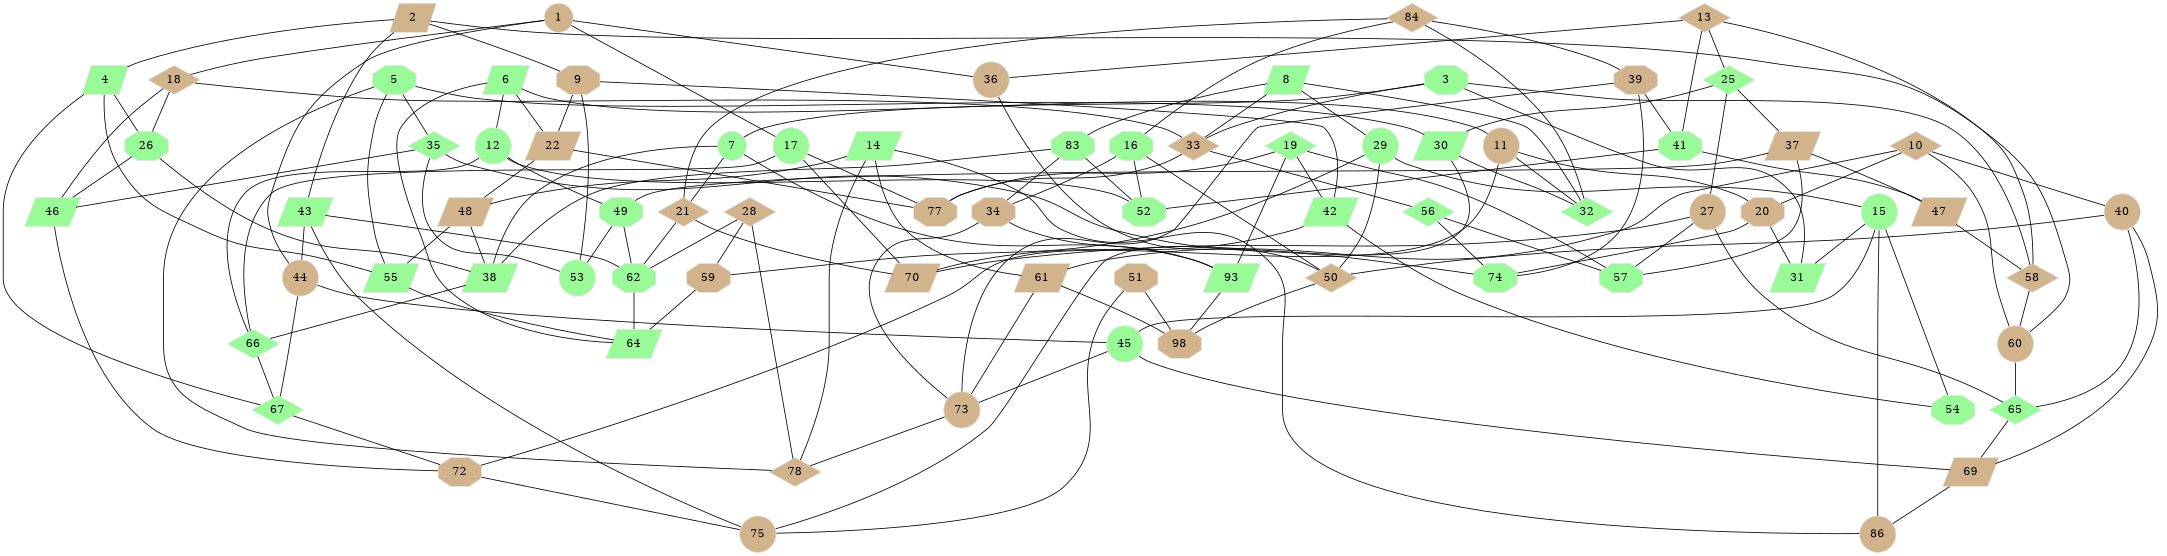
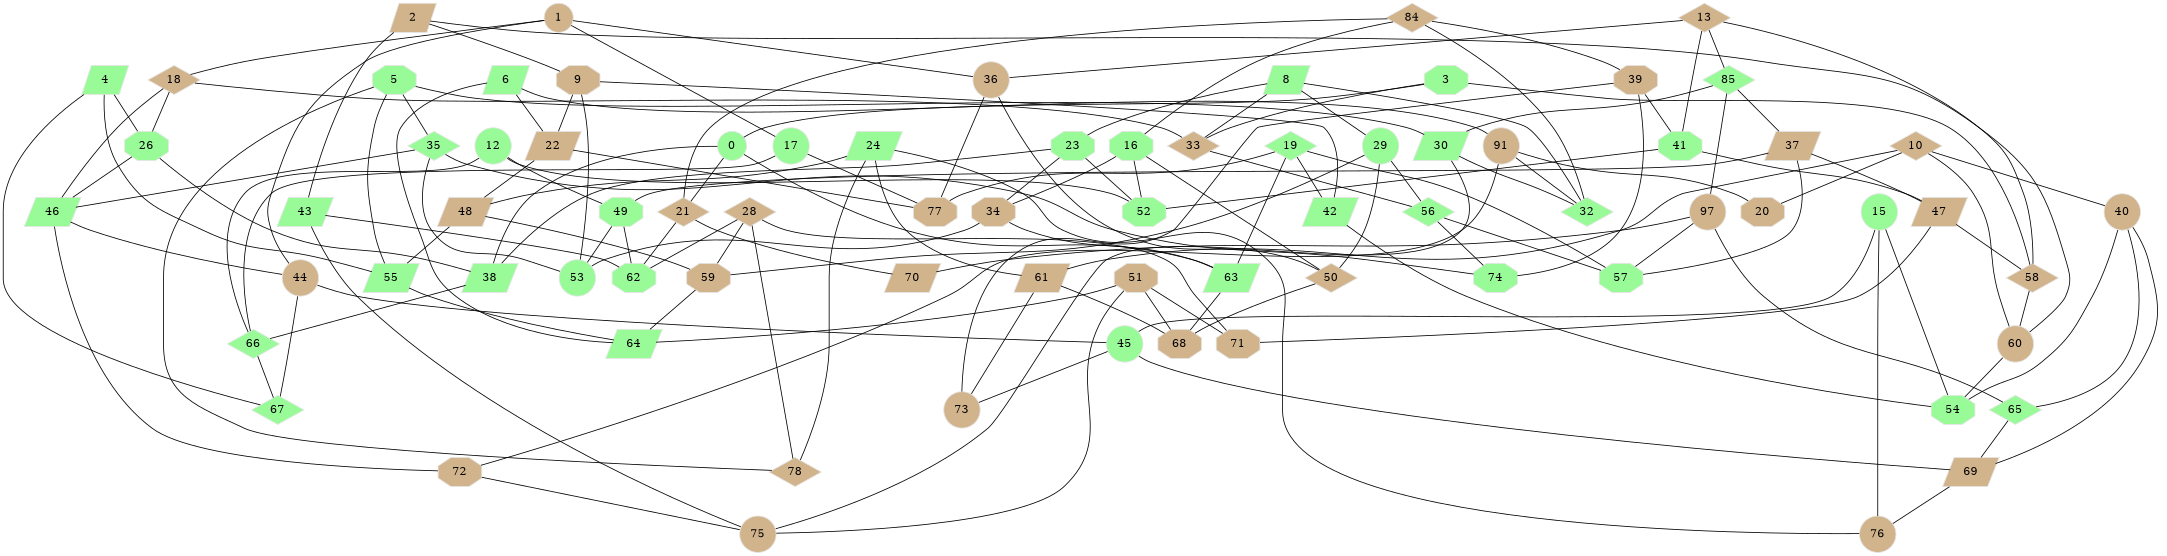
edge "2" -- "4": removed
node "25": label "25" -> "85"
edge "6" -- "12": removed
node "7": label "7" -> "0"
node "14": label "14" -> "24"
node "83": label "83" -> "23"
node "11": label "11" -> "91"
edge "33" -- "77": now "36" -- "77"
edge "29" -- "15": now "29" -- "56"
node "27": label "27" -> "97"
edge "17" -- "70": removed
edge "40" -- "50": now "40" -- "54"
edge "48" -- "38": now "48" -- "59"
edge "43" -- "44": now "46" -- "44"
edge "42" -- "70": removed
edge "20" -- "74": removed
node "93": label "93" -> "63"
node "31": removed
edge "34" -- "73": now "34" -- "53"
edge "62" -- "64": now "51" -- "64"
node "98": label "98" -> "68"
node "71": added
edge "60" -- "65": now "60" -- "54"
edge "67" -- "72": removed
edge "73" -- "78": removed
node "86": label "86" -> "76"
